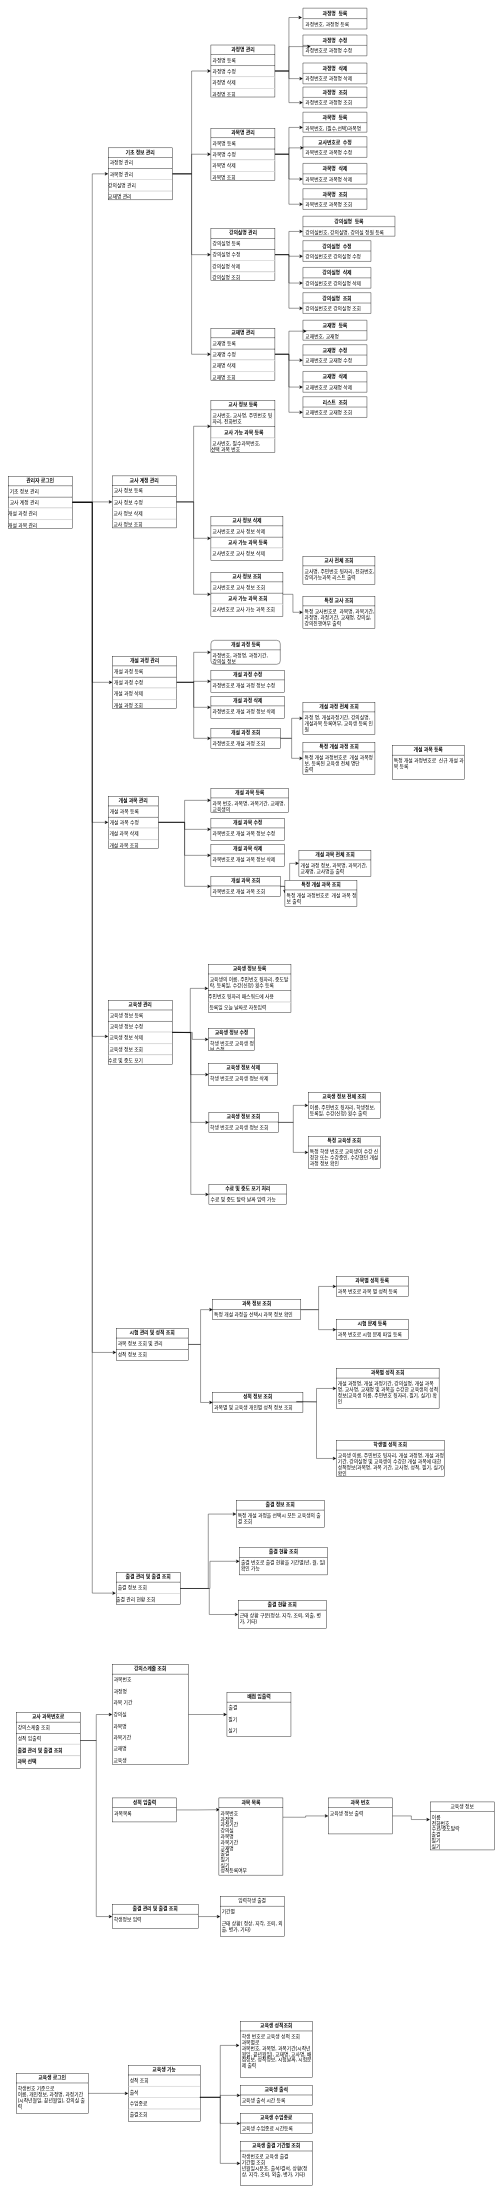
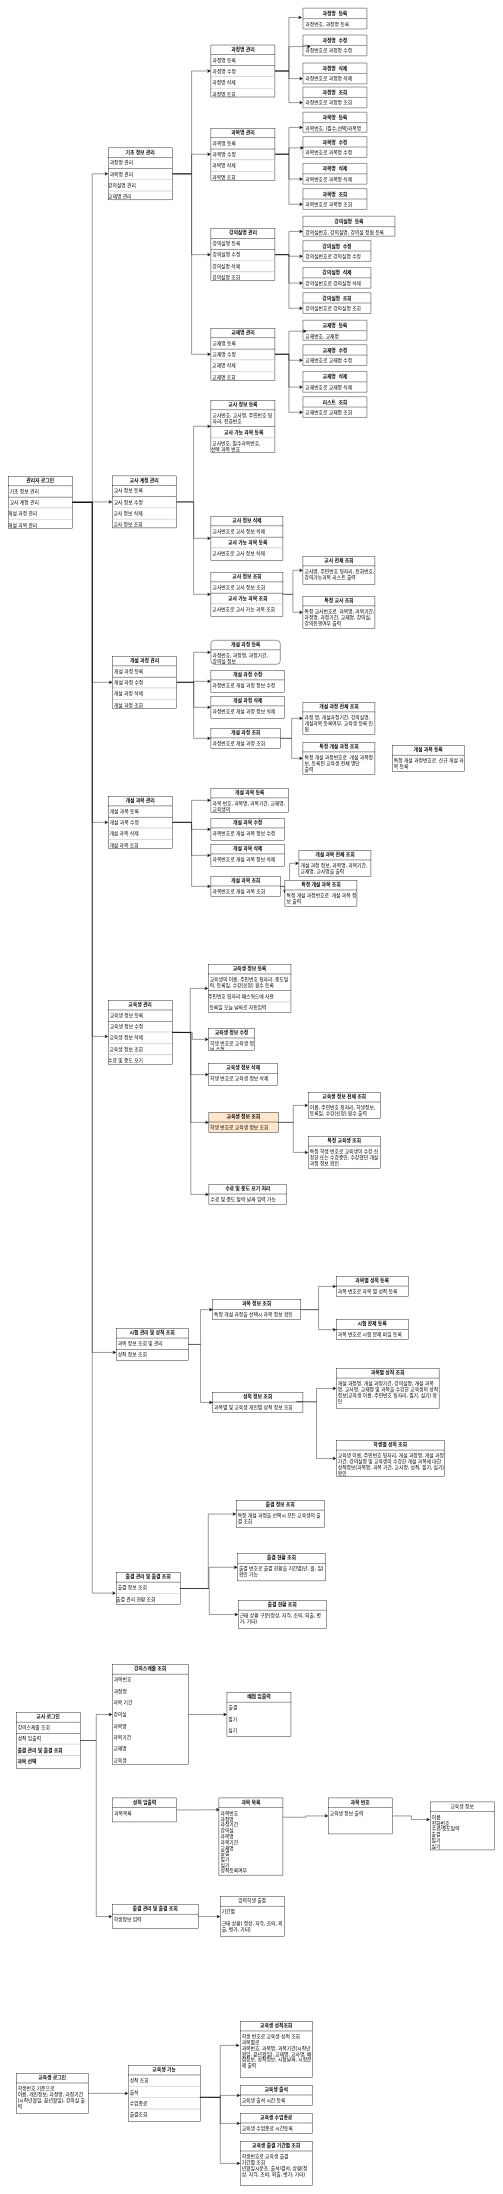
node "교사번호로 수정": label "교사번호로 수정" -> "과목명 수정"
edge "교사 정보 조회 교사번호로 교사 정보 조회 교사 가능 과목 조회 교사번호로 교사 가능 과목 조회" -> "교사 전체 조회 교사명, 주민번호 뒷자리, 전화번호, 강의가능과목 리스트 출력": added
node "개설 과목 등록 특정 개설 과정번호로 신규 개설 과목 등록": size 72x34 -> 72x26
node "개설 과목 관리 개설 과목 등록 개설 과목 수정 개설 과목 삭제 개설 과목 조회": size 50x52 -> 64x52
node "교육생 정보 조회 학생 번호로 교육생 정보 조회": fillcolor #ffffff -> #ffe6cc
node "출결 현황 조회 출결 번호로 출결 현황을 기간별(년, 월, 일) 확인 가능": moved (283, 1561) -> (281, 1567)
node "교사 과목번호로 강의스케줄 조회 성적 입출력 출결 관리 및 출결 조회 과목 선택": label "교사 과목번호로 강의스케줄 조회 성적 입출력 출결 관리 및 출결 조회 과목 선택" -> "교사 로그인 강의스케줄 조회 성적 입출력 출결 관리 및 출결 조회 과목 선택"
